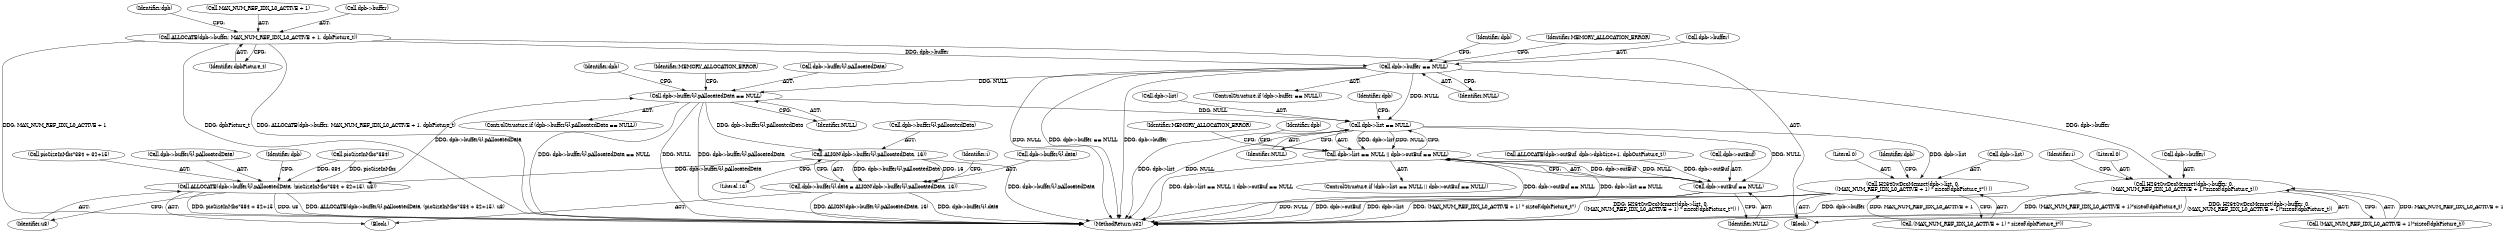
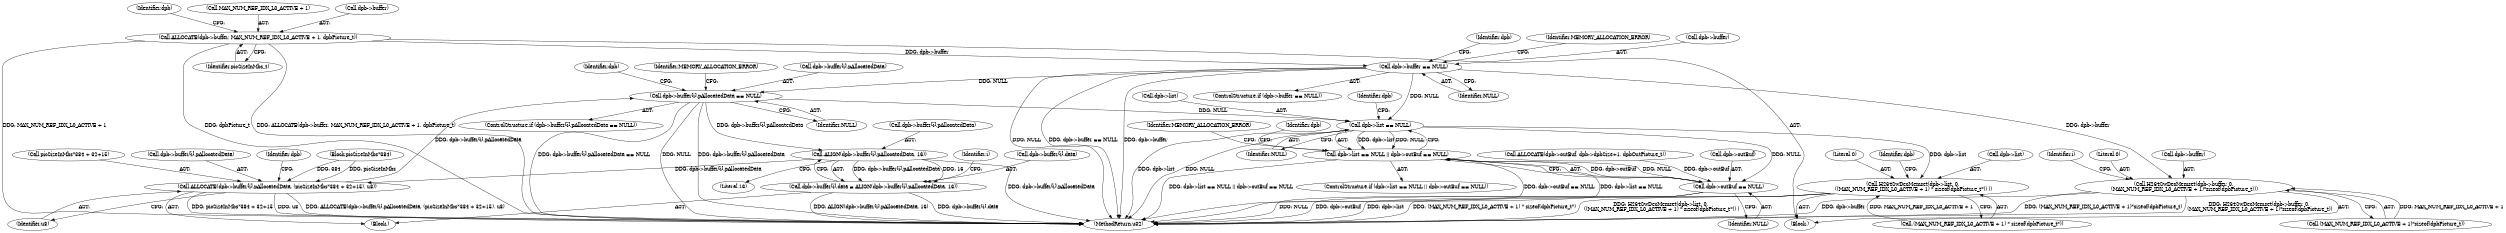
node "(Identifier,dpbPicture_t)": label "(Identifier,dpbPicture_t)" -> "(Identifier,picSizeInMbs_t)"
node "(Call,picSizeInMbs*384)": label "(Call,picSizeInMbs*384)" -> "(Block,picSizeInMbs*384)"
